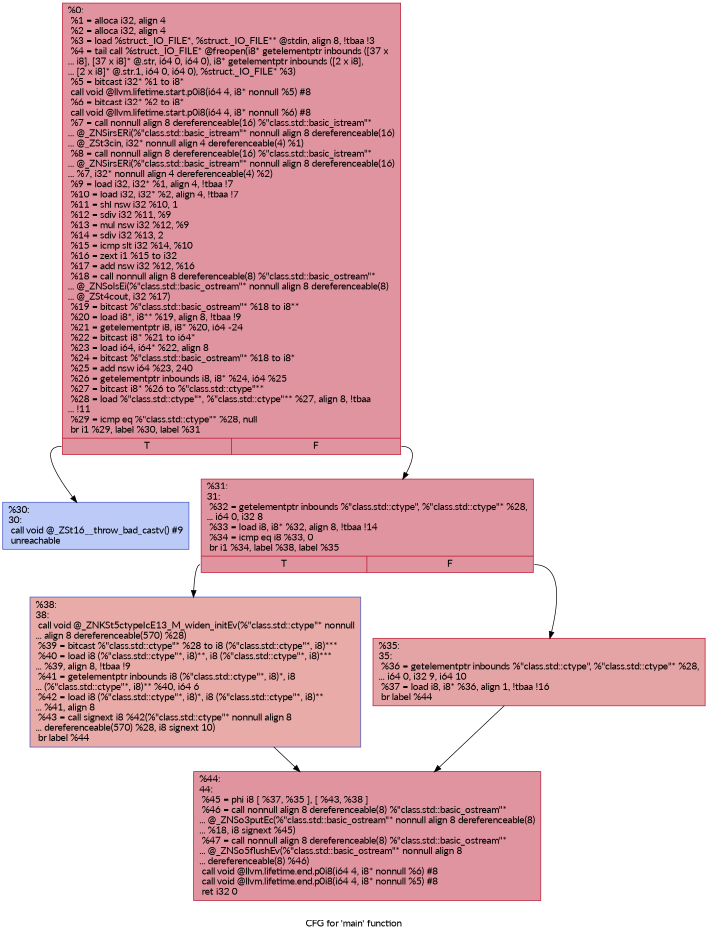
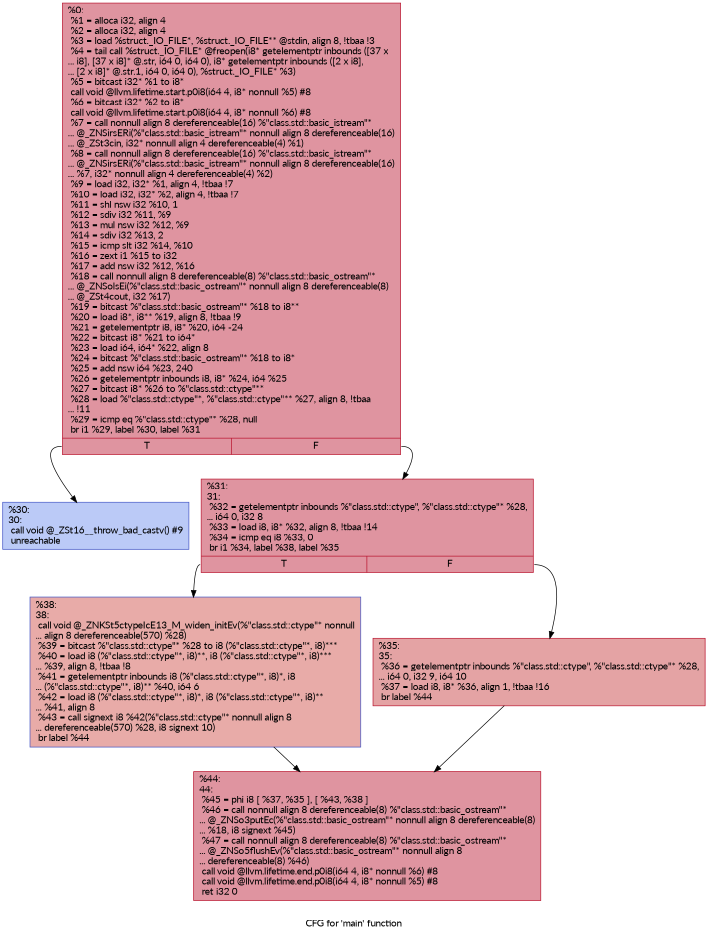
node "%38:": text "... %39, align 8, !tbaa !9" -> "... %39, align 8, !tbaa !8"
